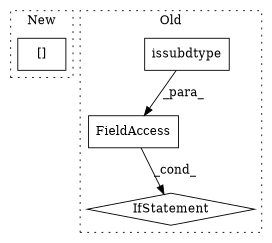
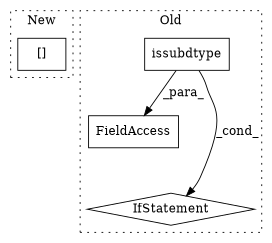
edge "FieldAccess" -> "IfStatement": now "issubdtype" -> "IfStatement"
